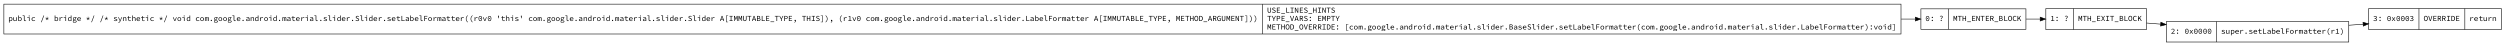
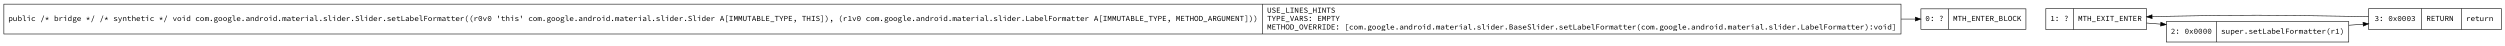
edge "0: ?" -> "1: ?": now "3: 0x0003" -> "1: ?"
node "1: ?": text "MTH_EXIT_BLOCK" -> "MTH_EXIT_ENTER"
node "3: 0x0003": text "OVERRIDE" -> "RETURN"
